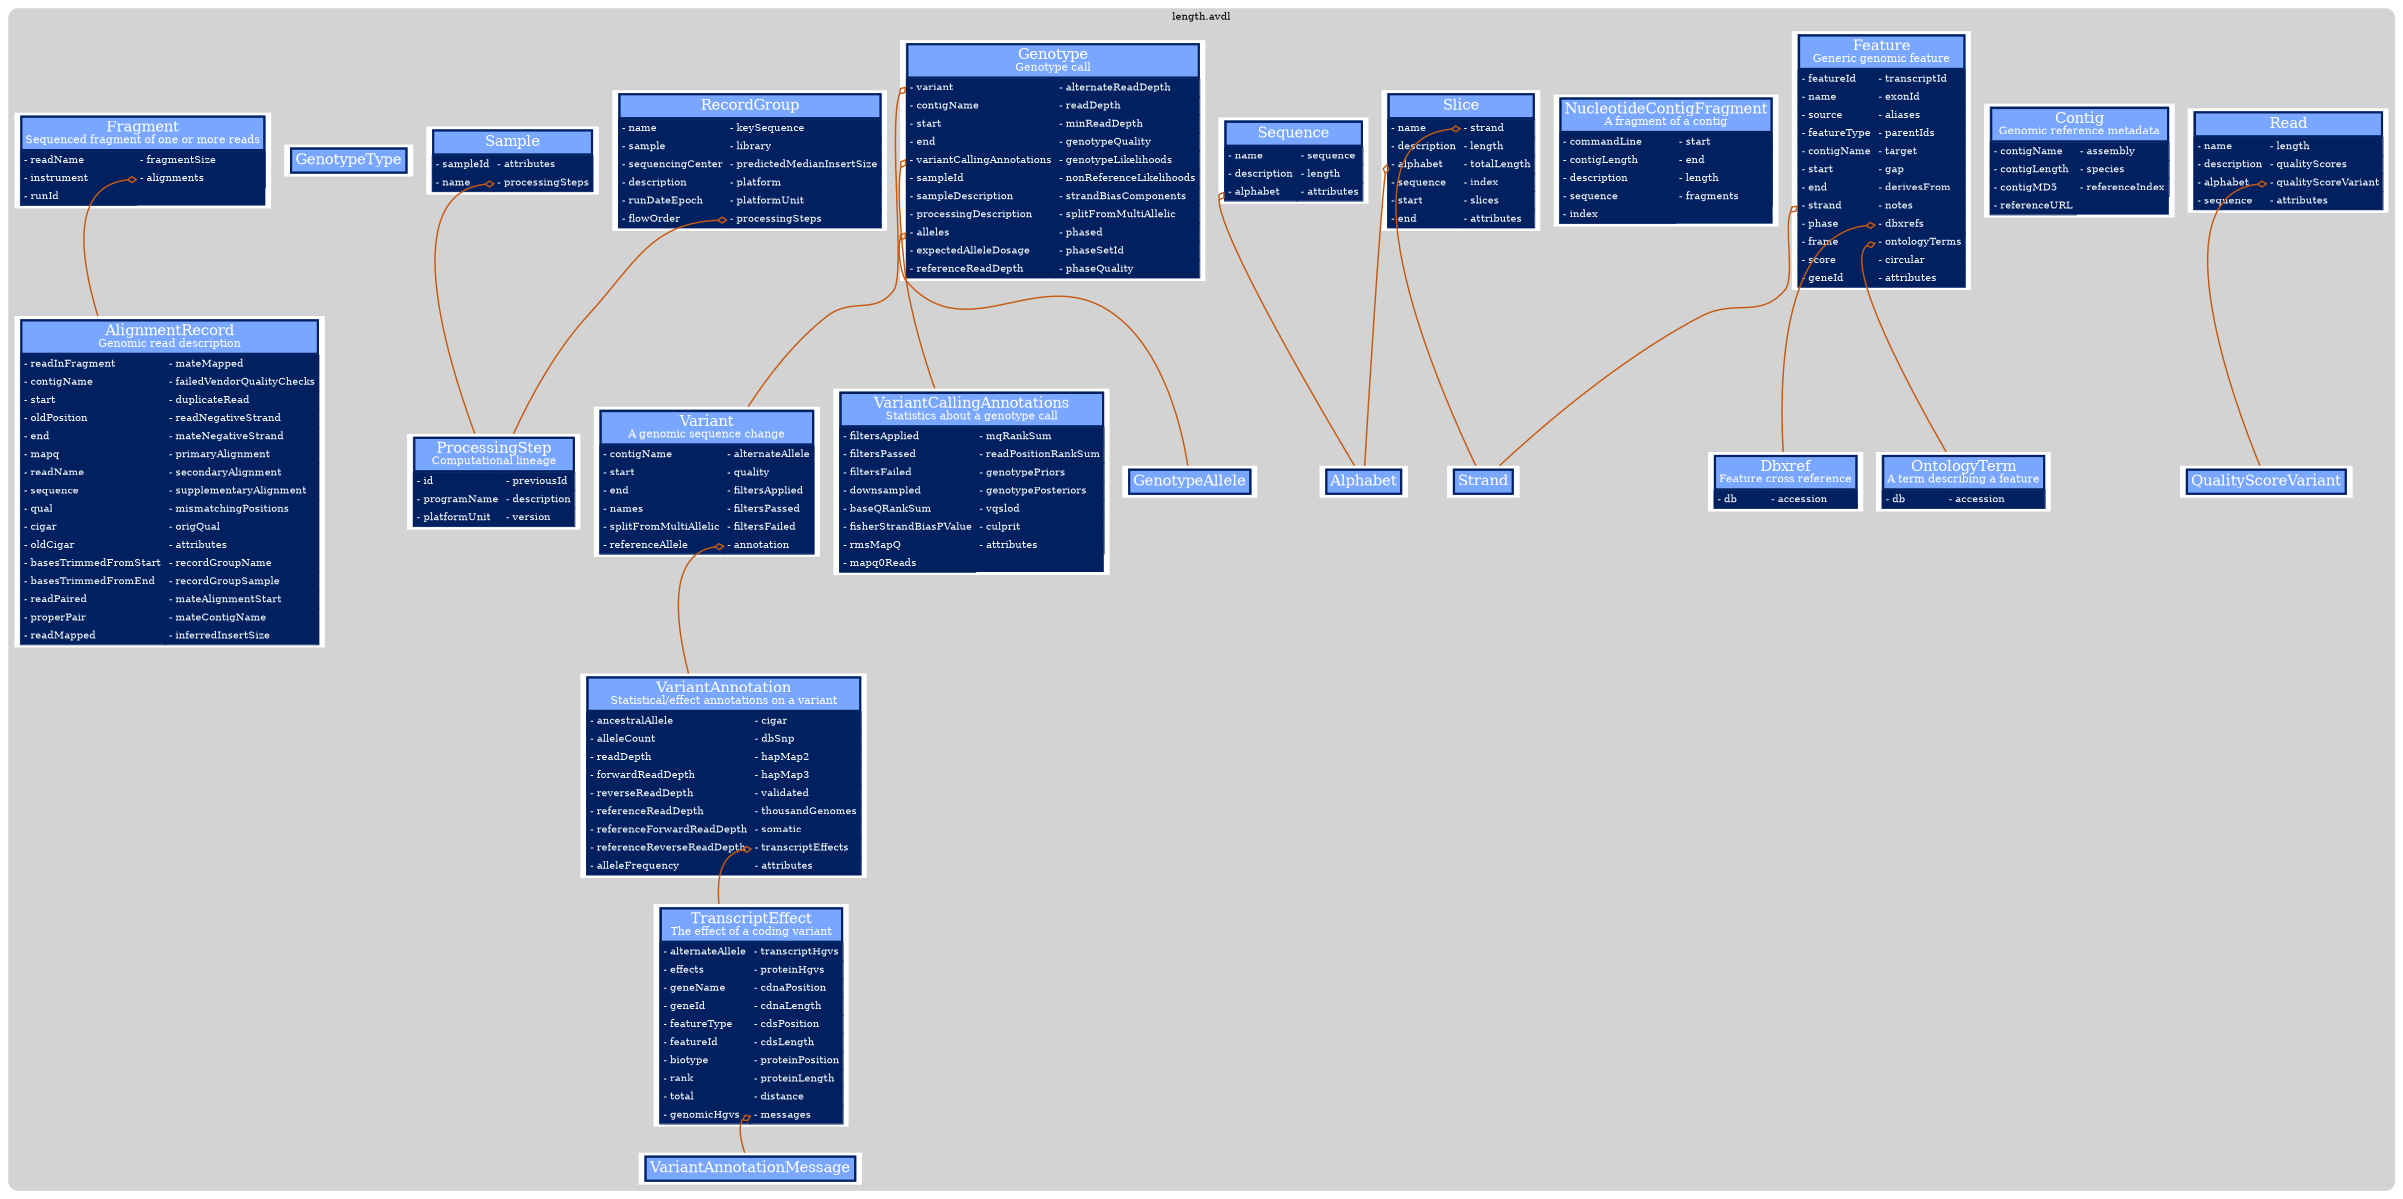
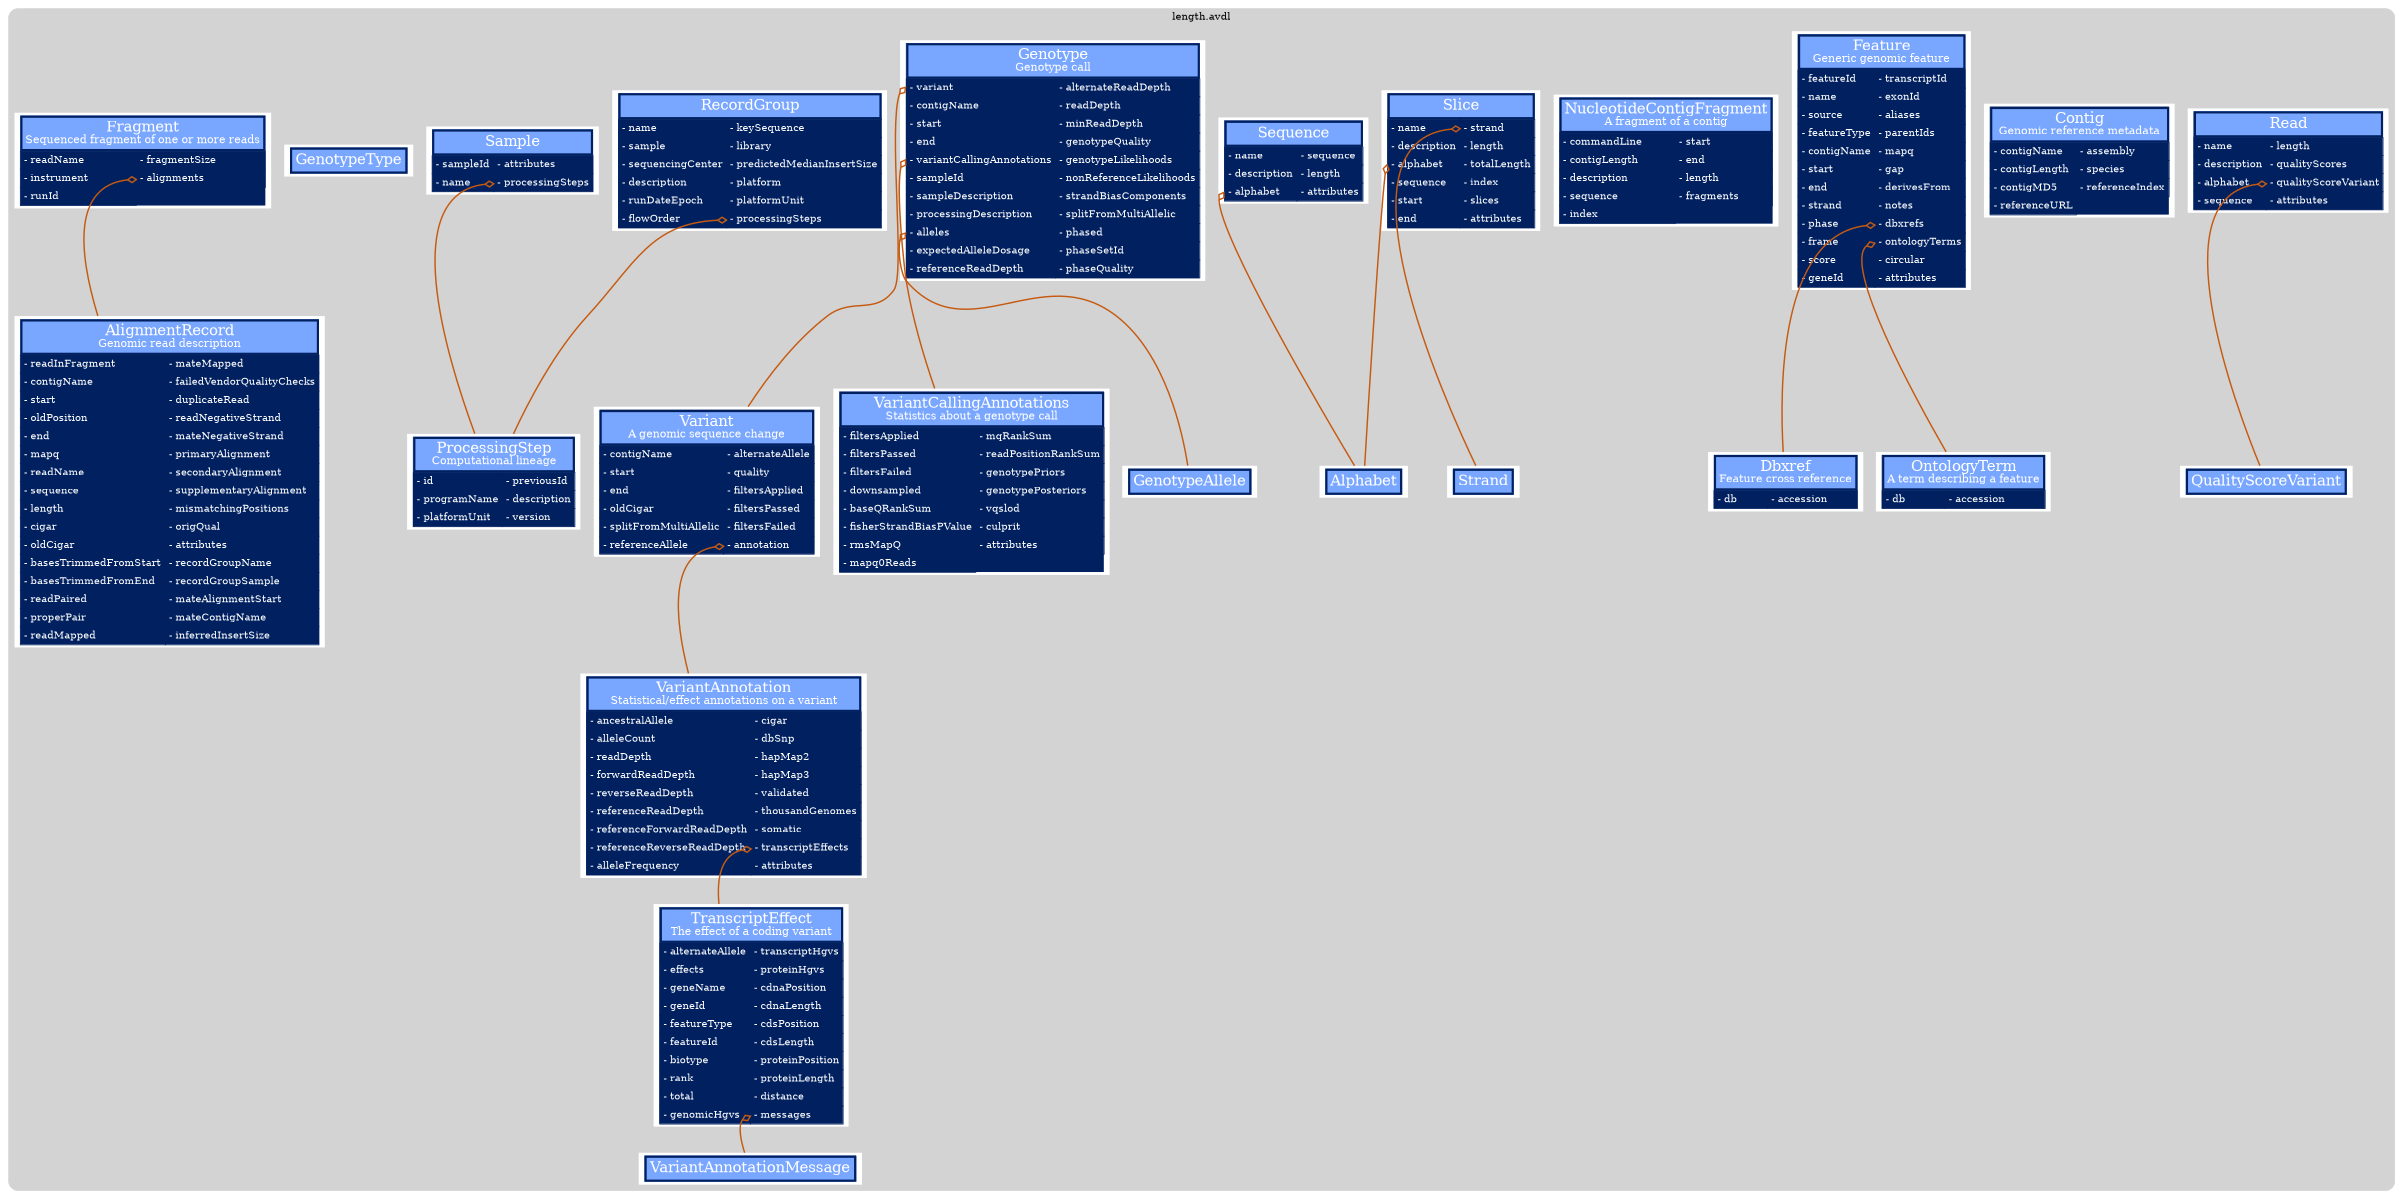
node "Feature": text "- target" -> "- mapq"
edge "Feature" -- "Strand": removed
node "AlignmentRecord": text "- qual" -> "- length"
node "Variant": text "- names" -> "- oldCigar"
